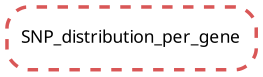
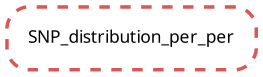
node "SNP_distribution_per_gene": label "SNP_distribution_per_gene" -> "SNP_distribution_per_per"
